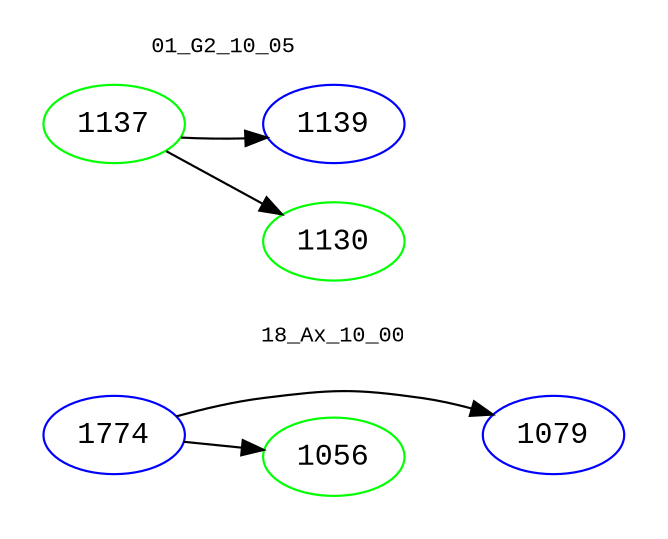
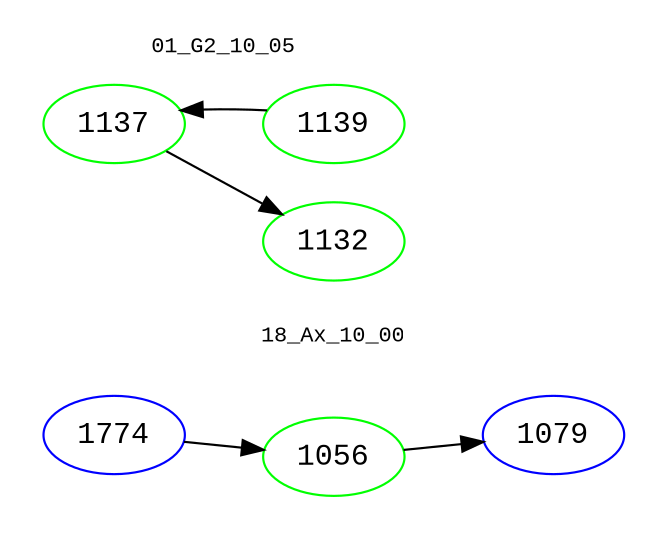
node "1139": color blue -> green
edge "1137" -> "1139": reversed
node "1130": label "1130" -> "1132"
edge "1774" -> "1079": now "1056" -> "1079"
